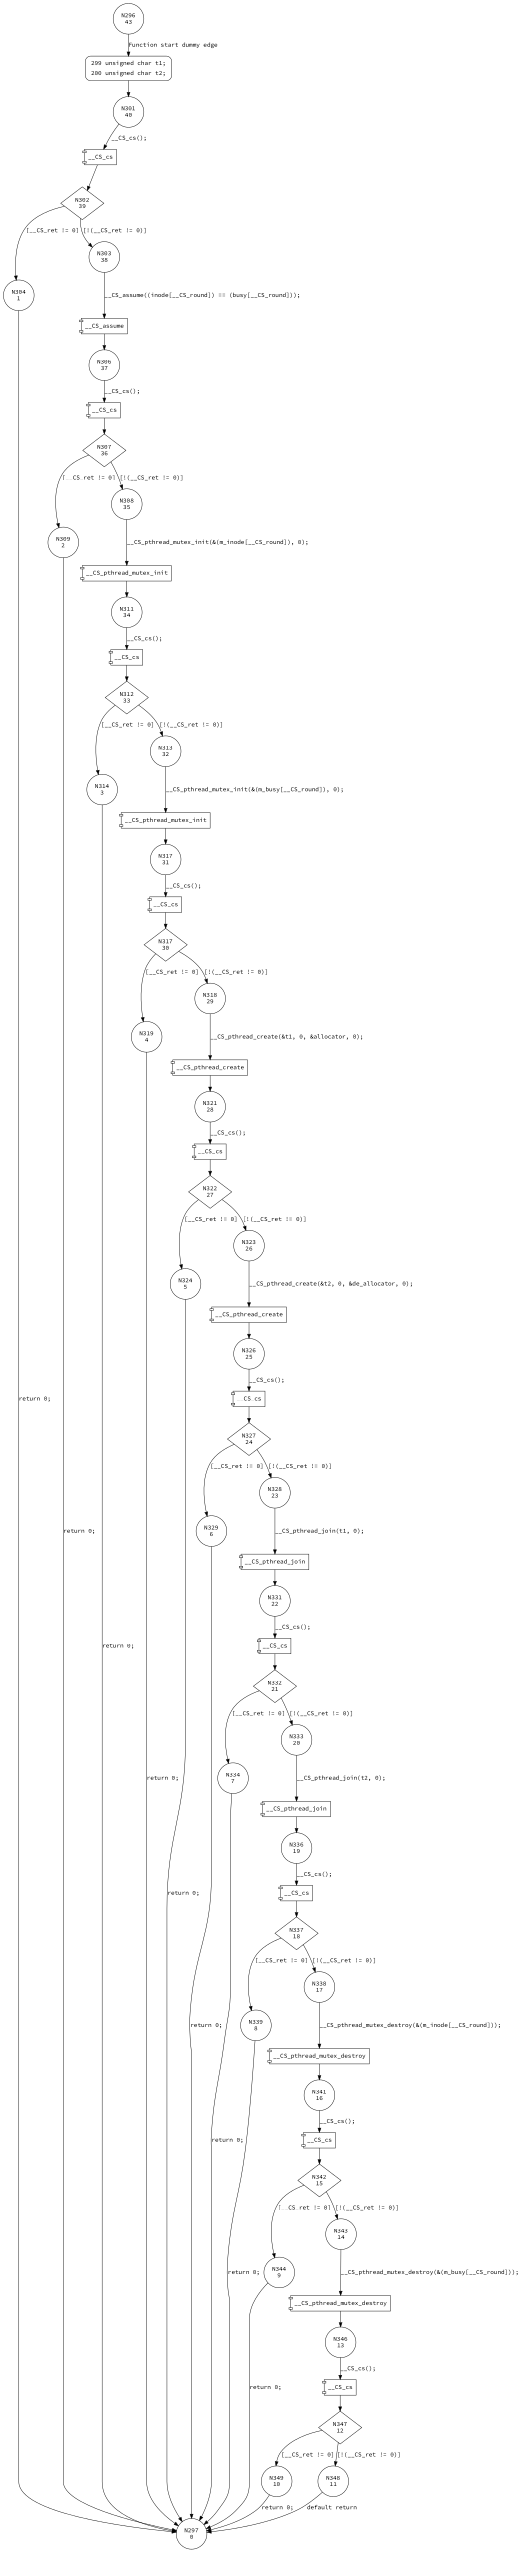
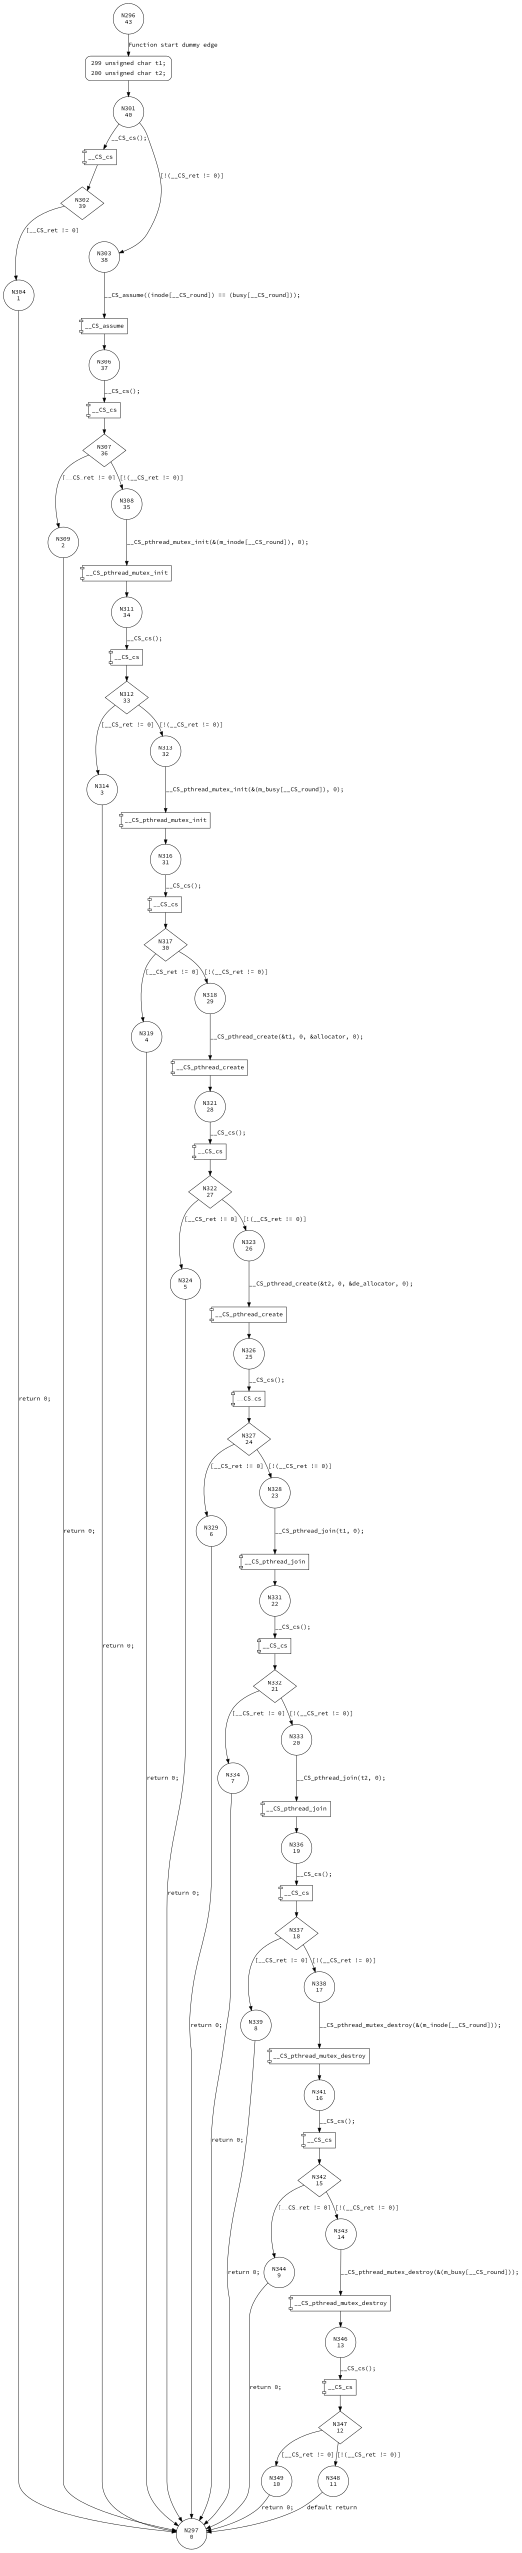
edge "N302 39" -> "N303 38": now "N301 40" -> "N303 38"
node "N317 31": label "N317 31" -> "N316 31"
